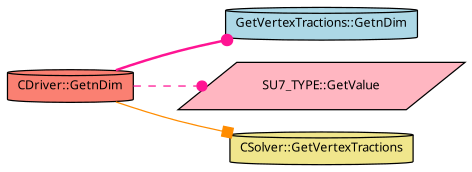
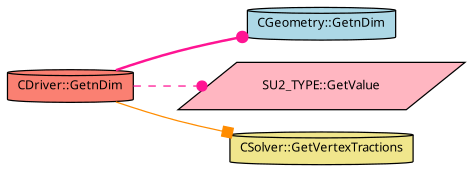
node "GetVertexTractions::GetnDim": label "GetVertexTractions::GetnDim" -> "CGeometry::GetnDim"
node "SU7_TYPE::GetValue": label "SU7_TYPE::GetValue" -> "SU2_TYPE::GetValue"
